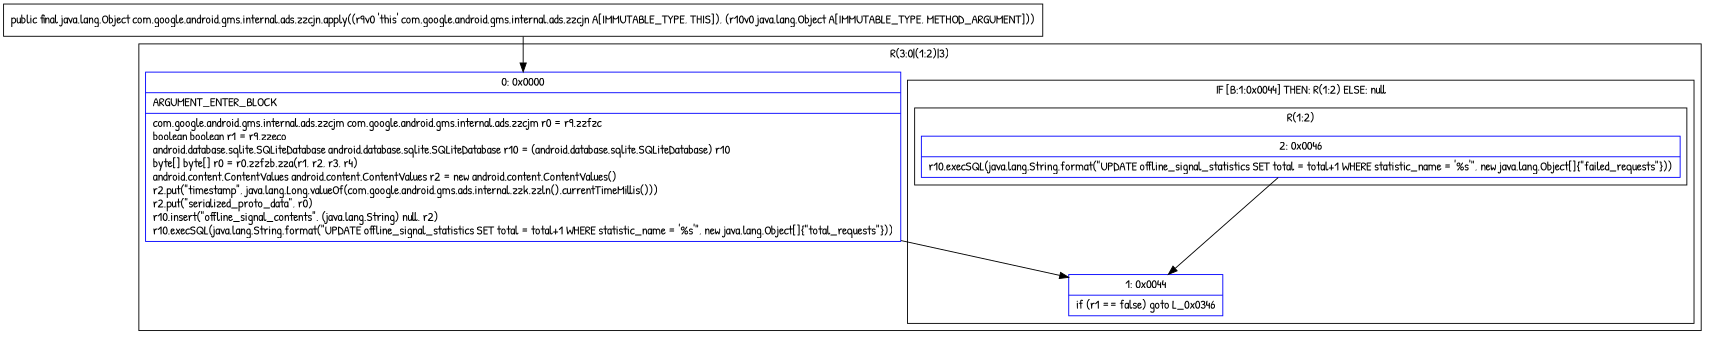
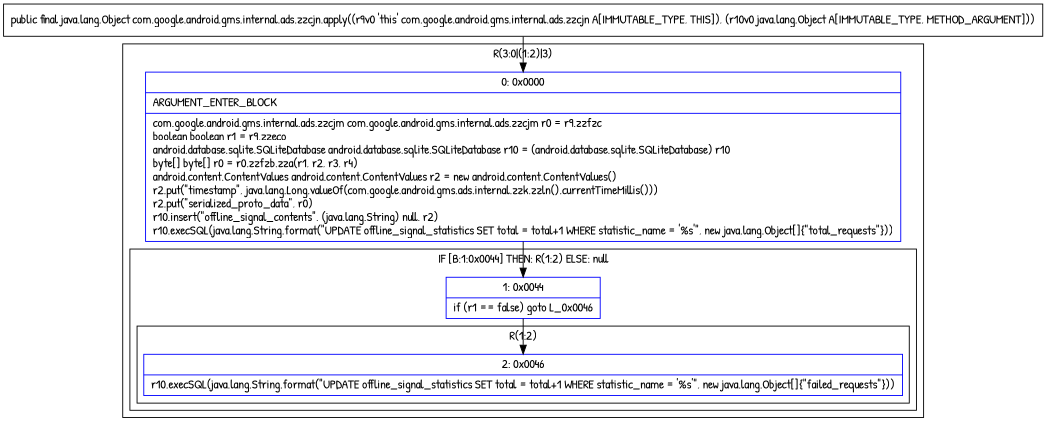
edge "2: 0x0046" -> "1: 0x0044": reversed
node "1: 0x0044": text "if (r1 == false) goto L_0x0346" -> "if (r1 == false) goto L_0x0046"
